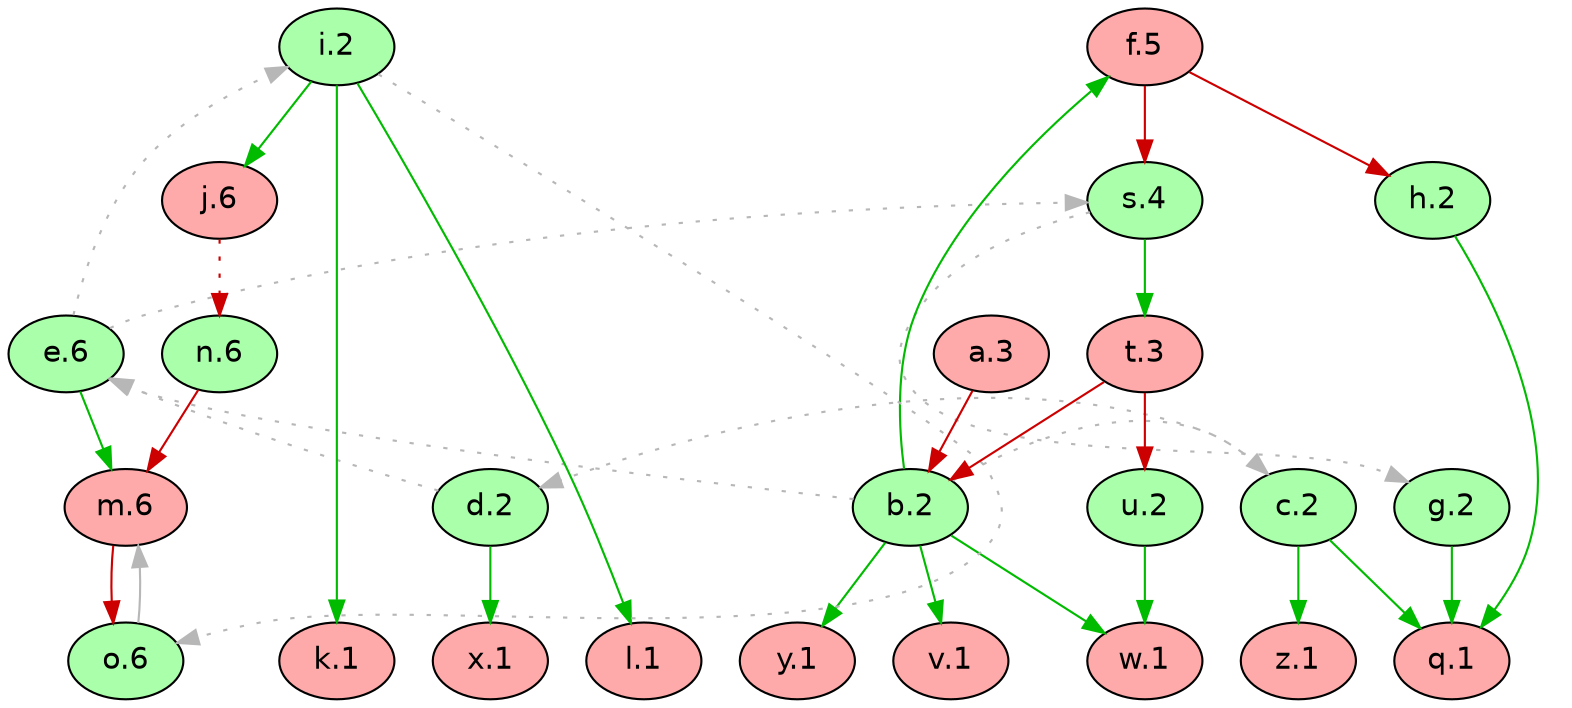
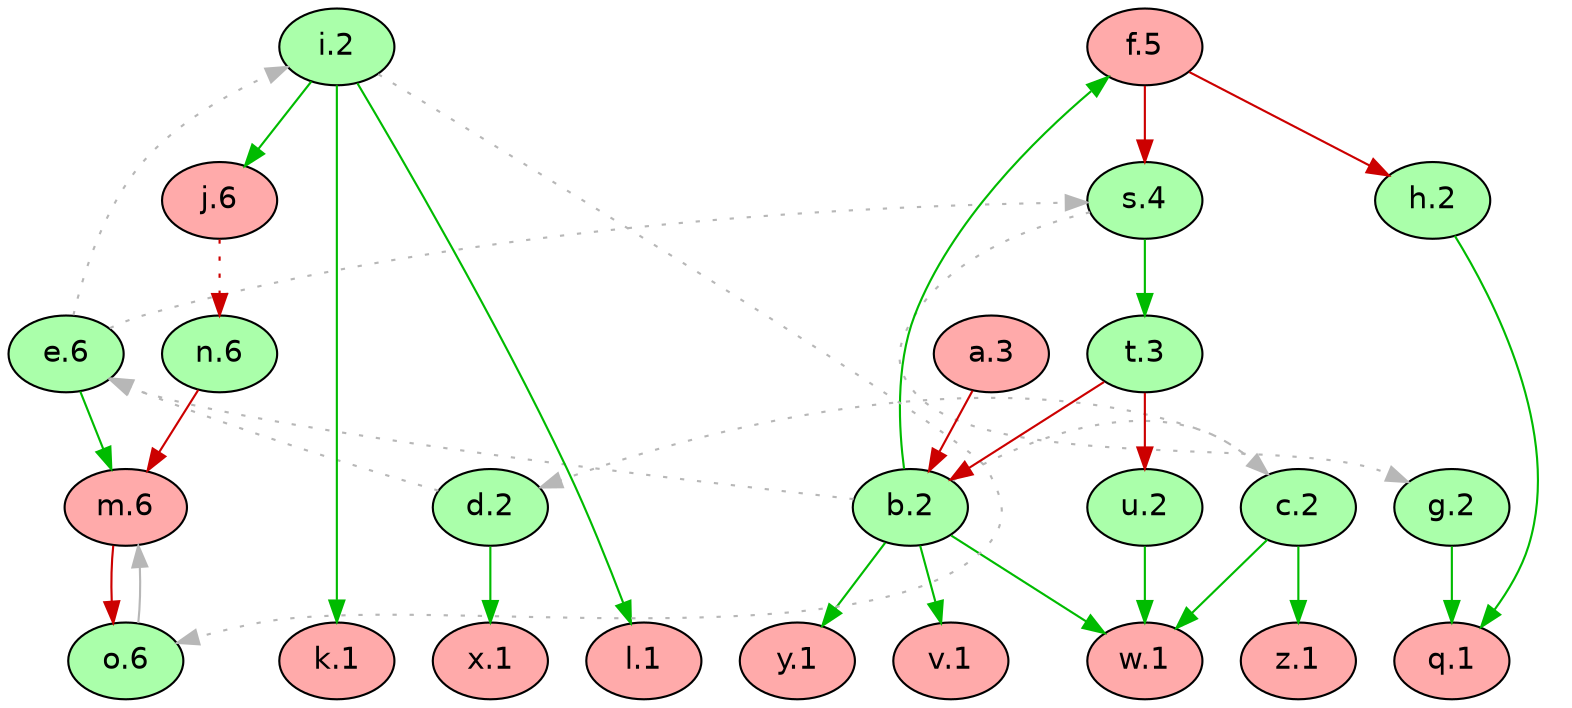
node "t.3": fillcolor #ffaaaa -> #aaffaa
edge "c.2" -> "q.1": now "c.2" -> "w.1"
